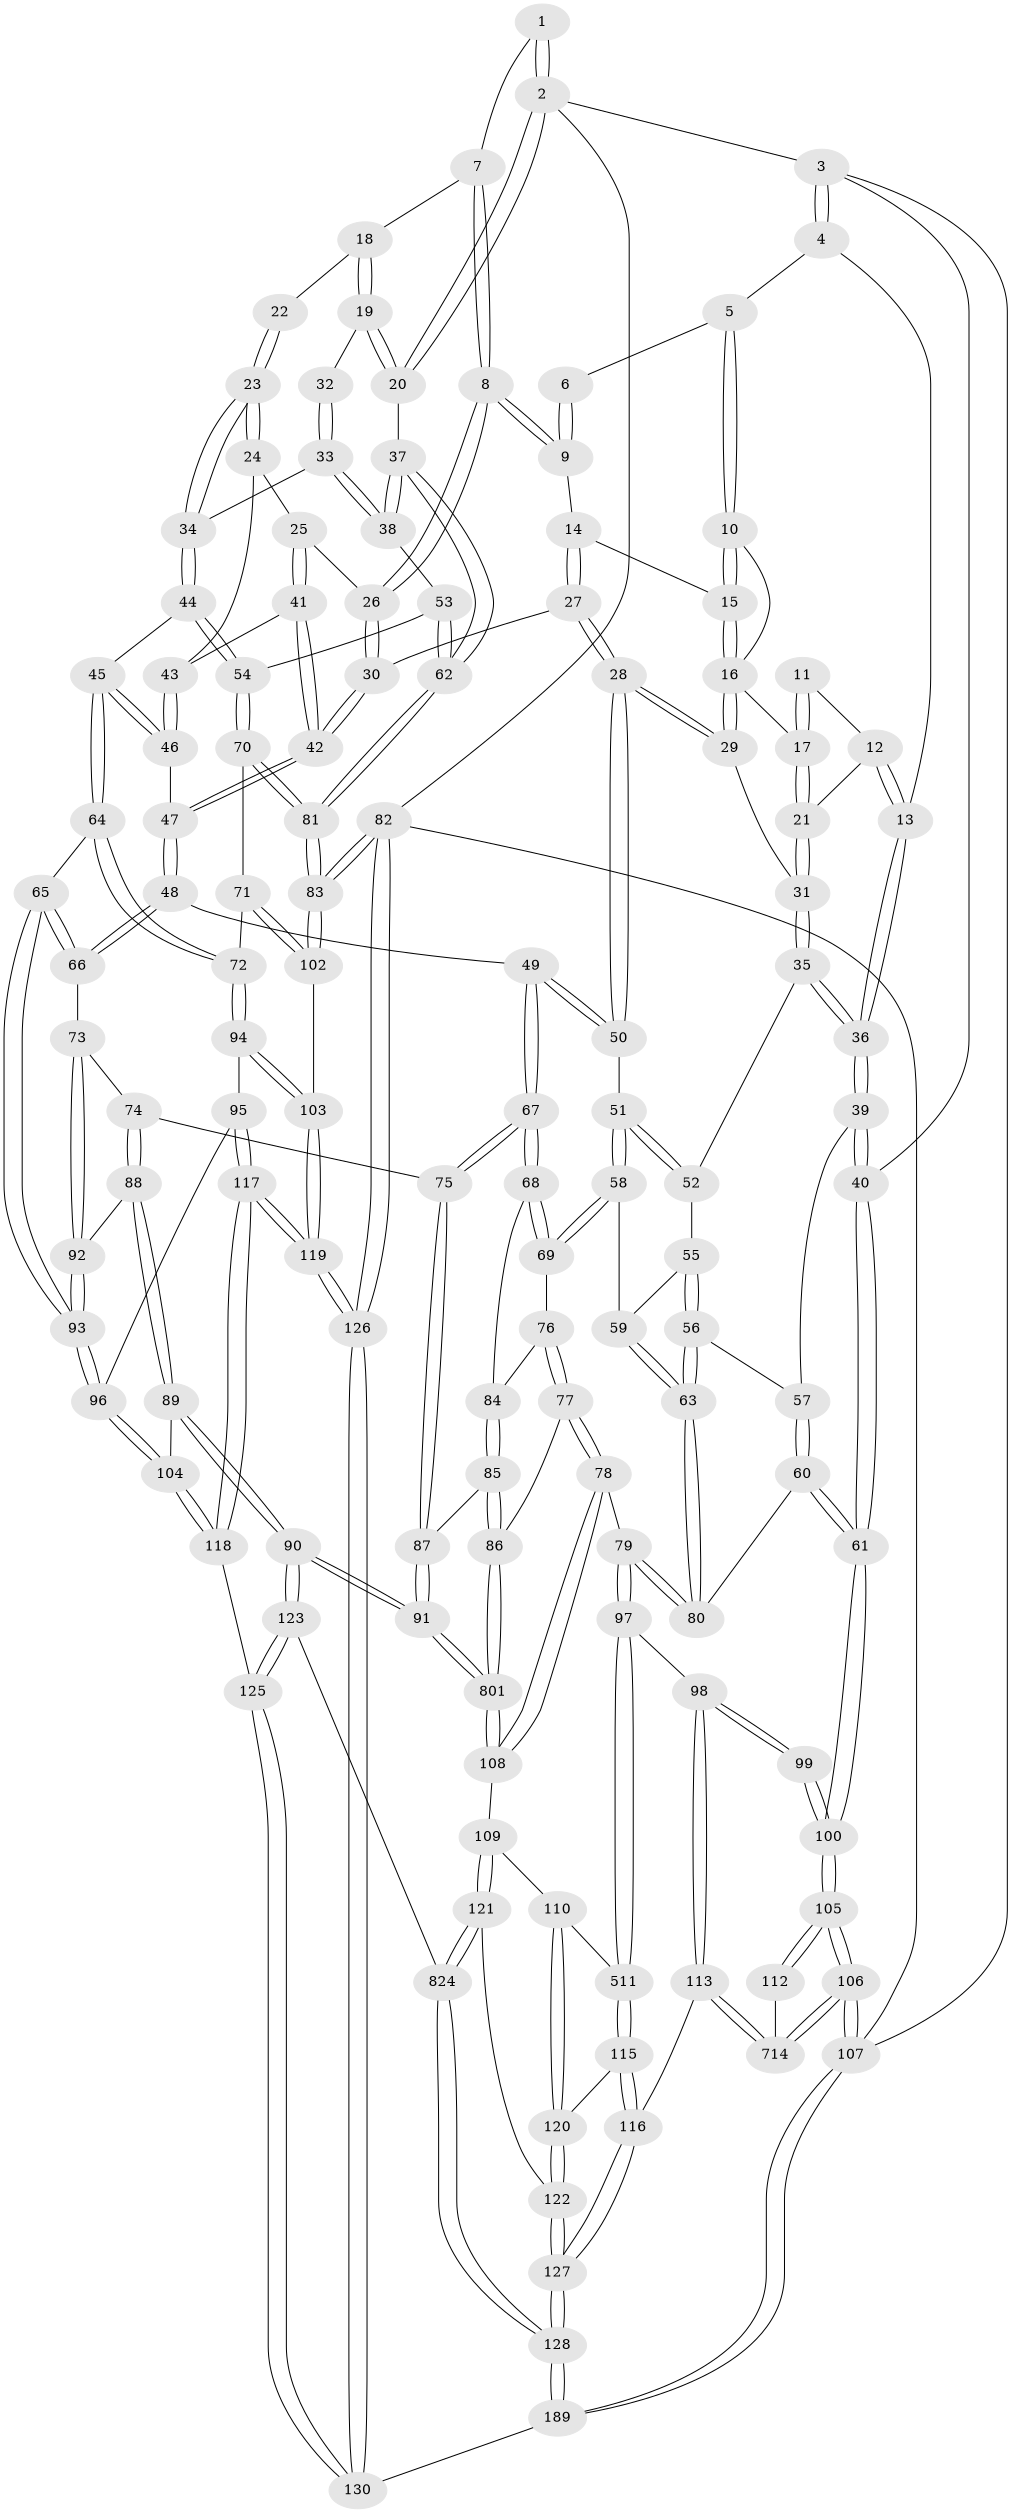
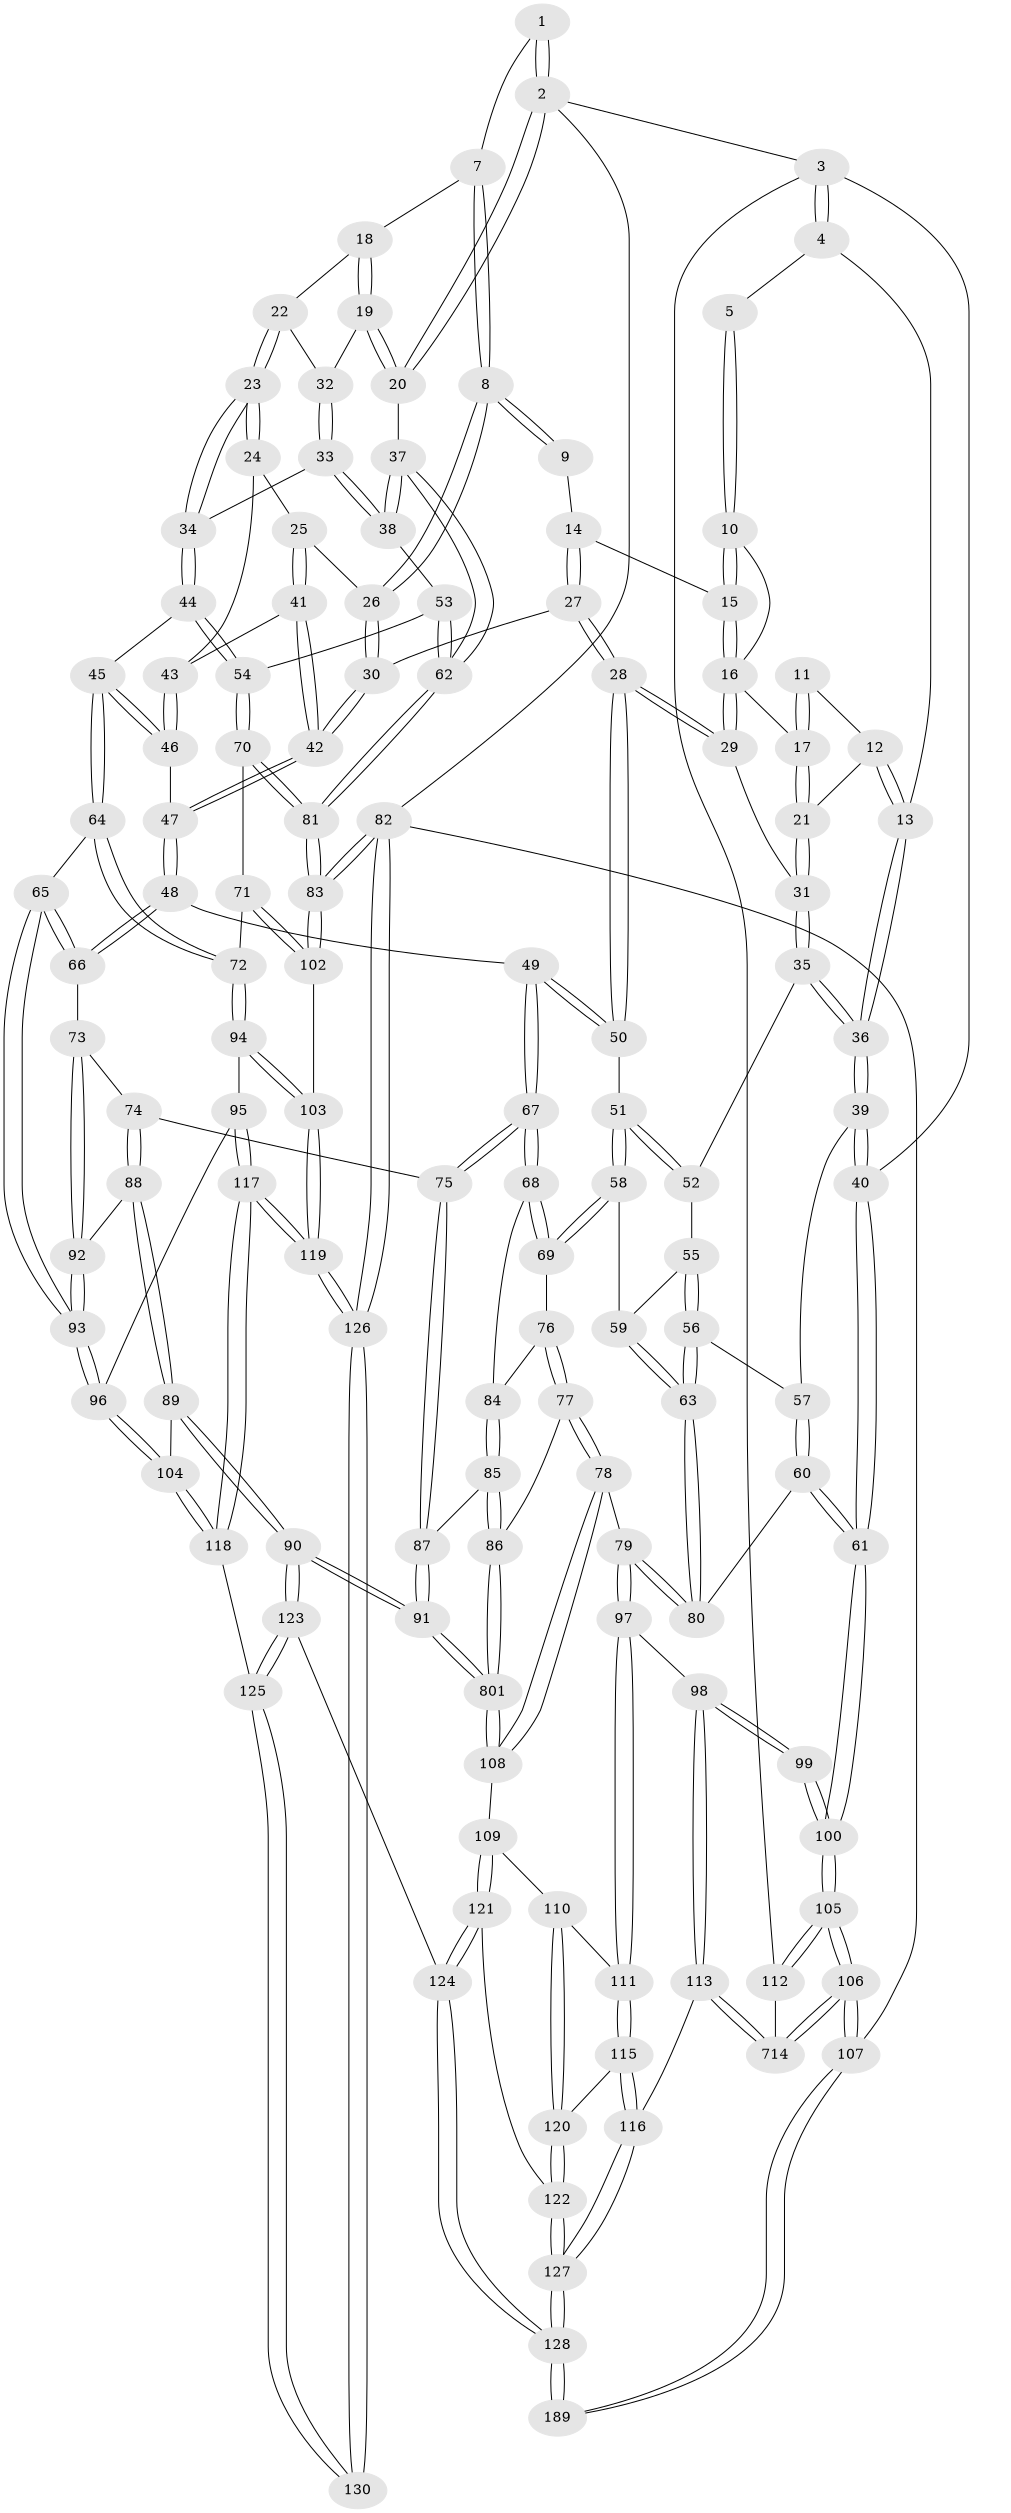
edge "22" -- "32": added
node "6": removed
edge "3" -- "107": now "3" -- "112"
node "824": label "824" -> "124"
node "511": label "511" -> "111"
edge "189" -- "130": removed
